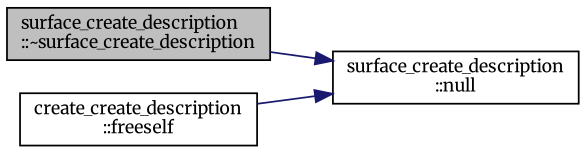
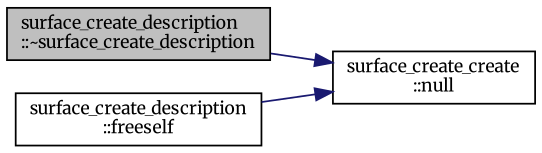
node "surface_create_description ::null": label "surface_create_description ::null" -> "surface_create_create ::null"
node "create_create_description ::freeself": label "create_create_description ::freeself" -> "surface_create_description ::freeself"
